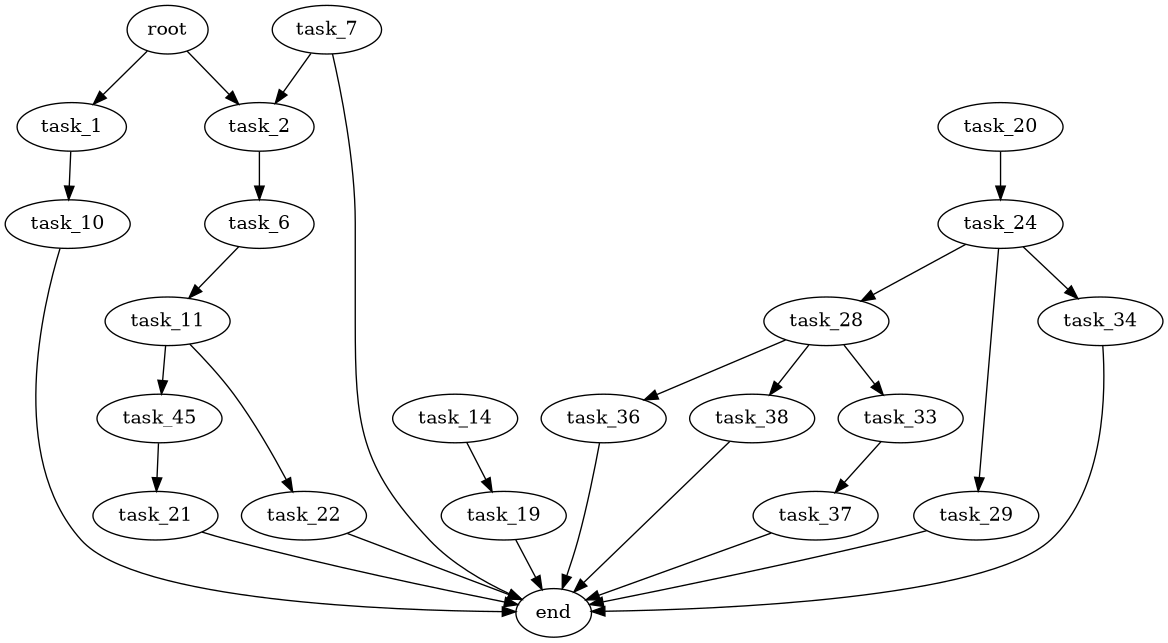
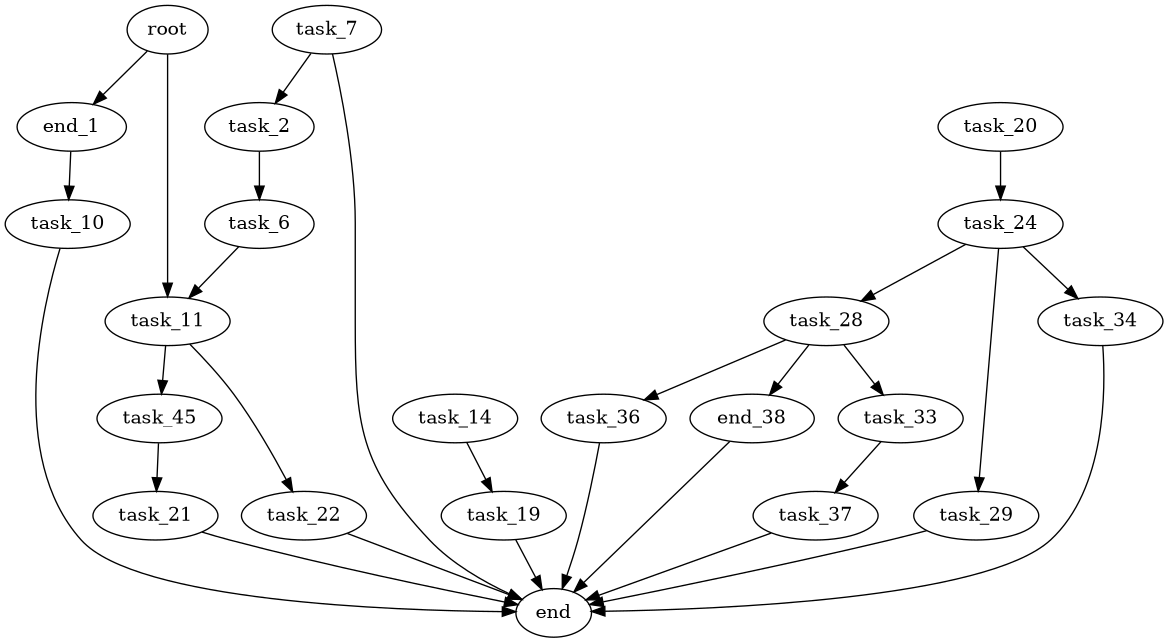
edge "root" -> "task_2": now "root" -> "task_11"
node "task_1": label "task_1" -> "end_1"
node "task_38": label "task_38" -> "end_38"
